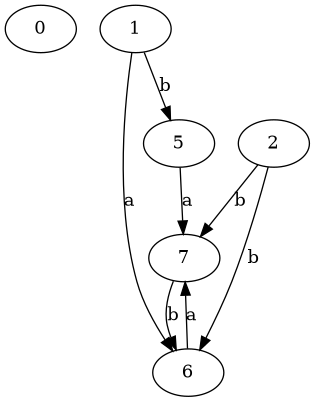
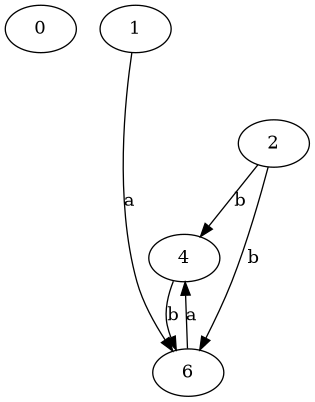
node "5": removed
node "7": label "7" -> "4"
